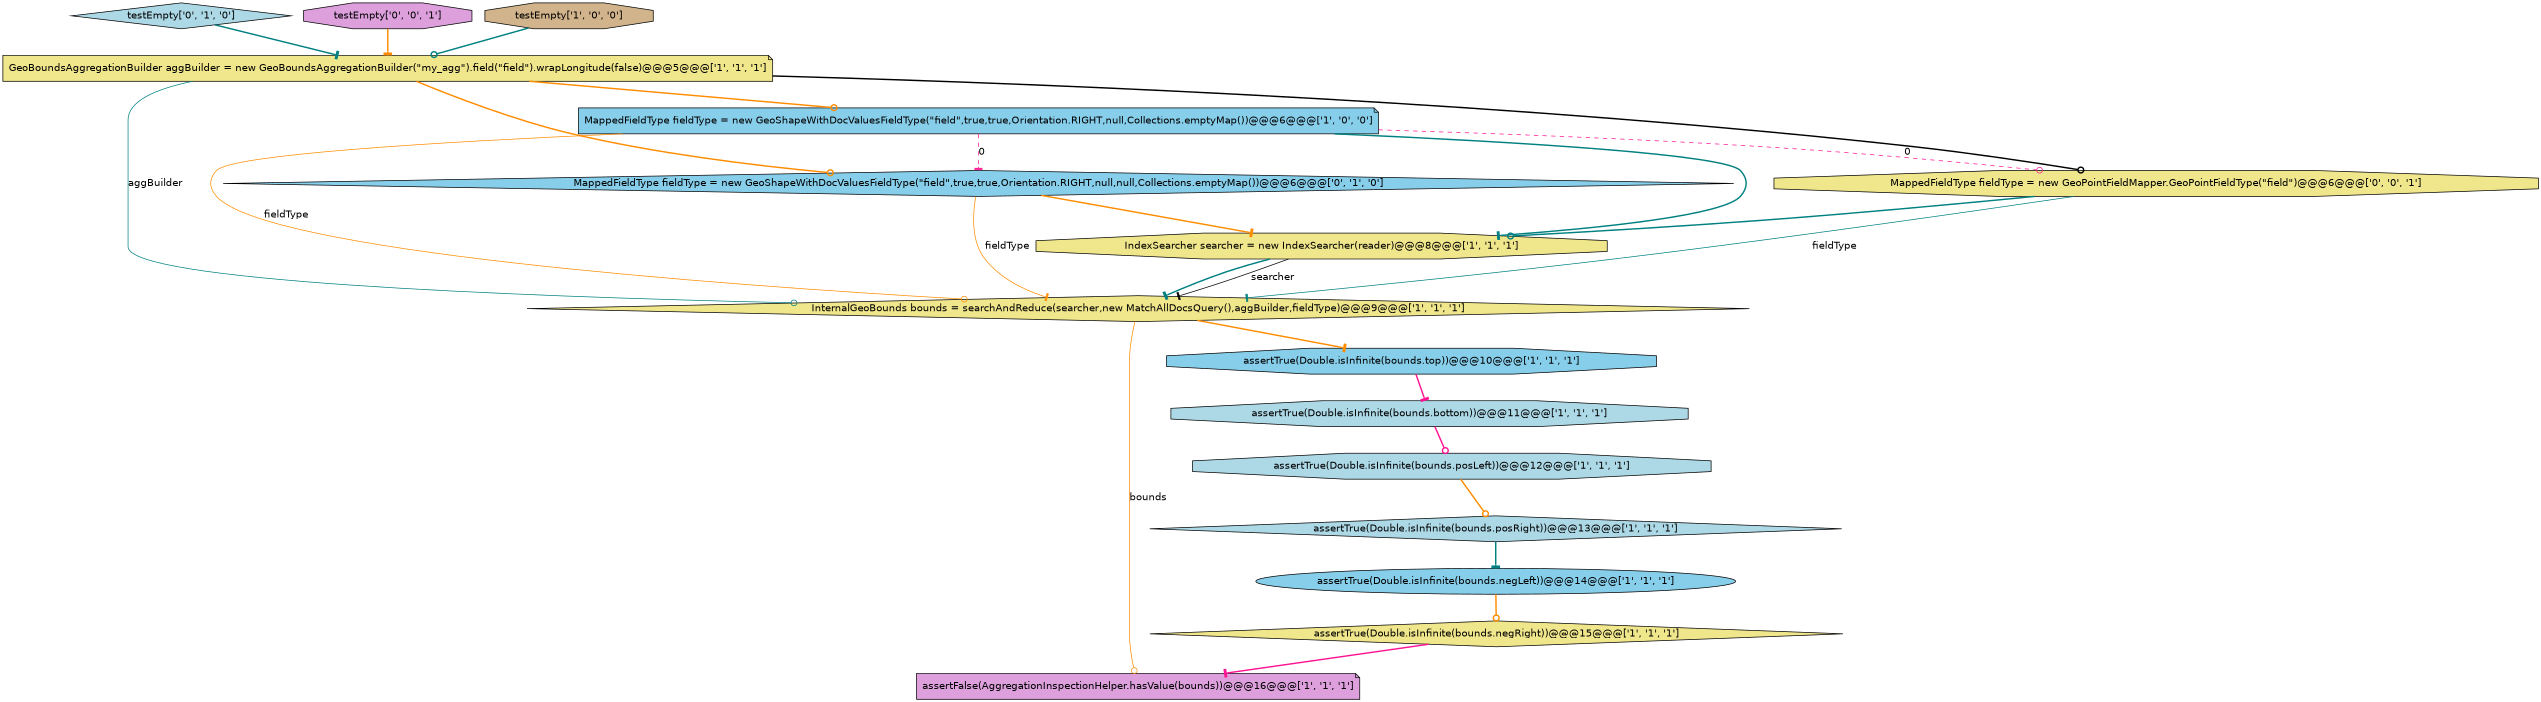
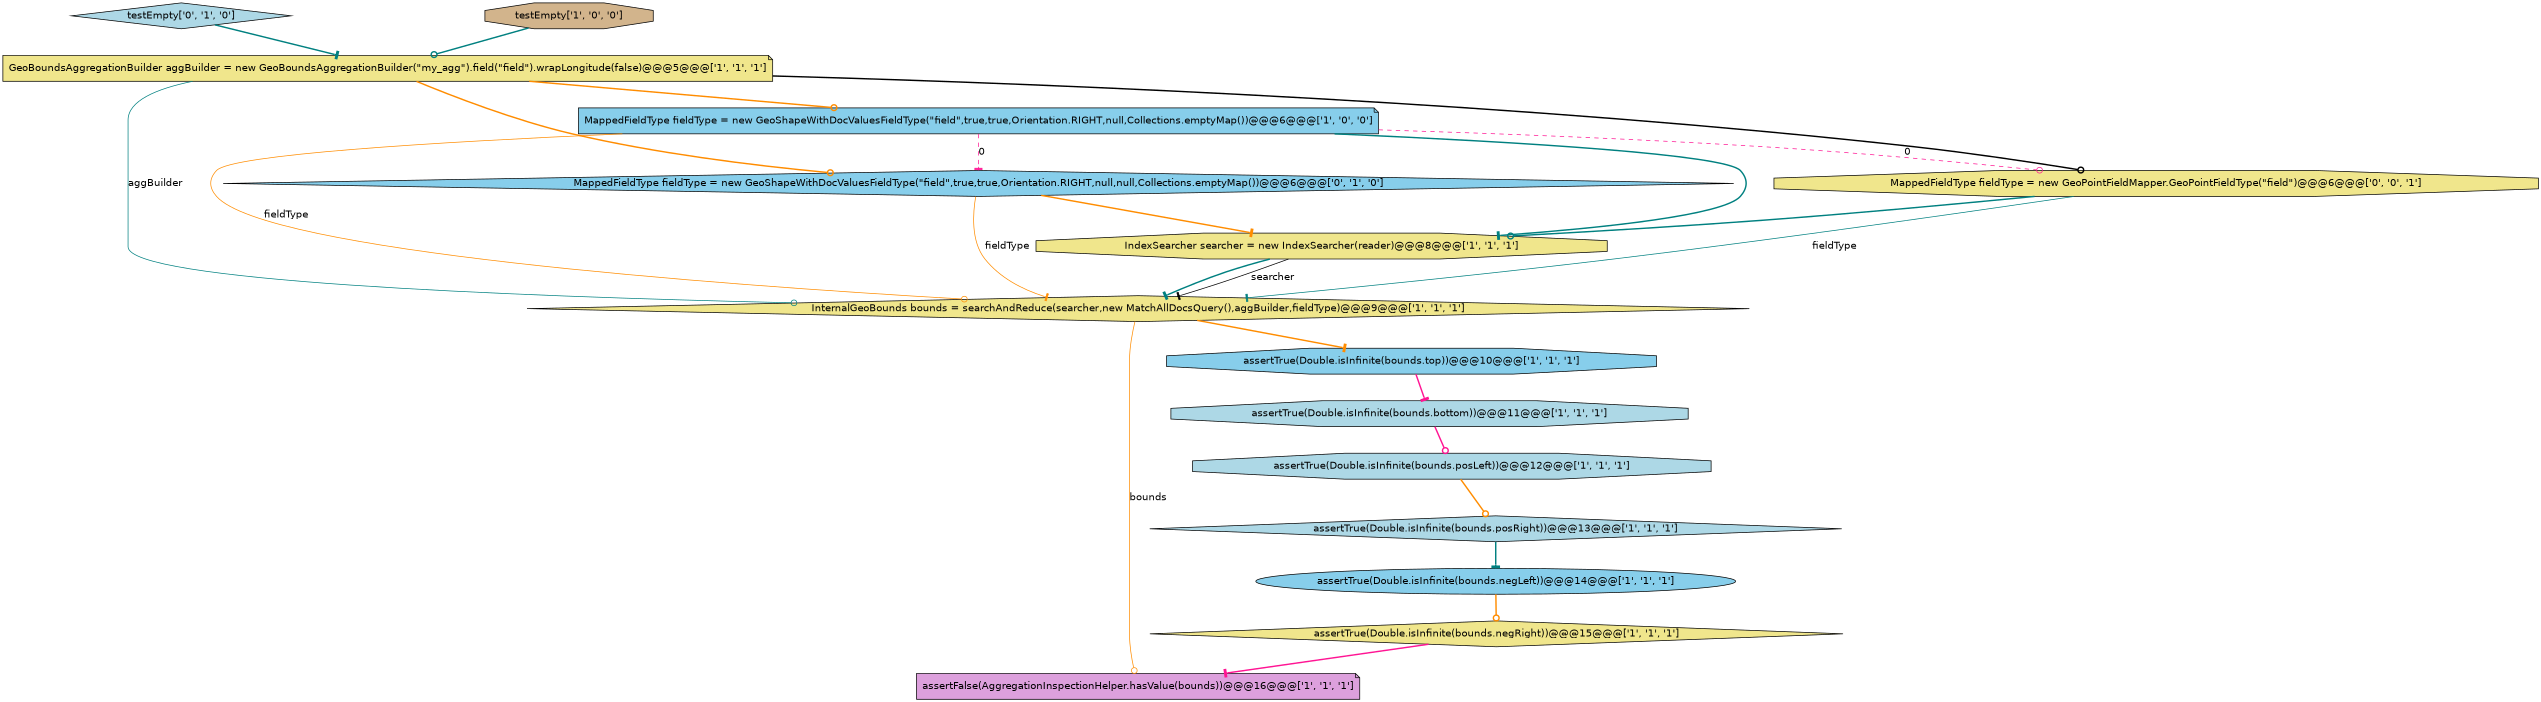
node "testEmpty['0', '0', '1']": removed
